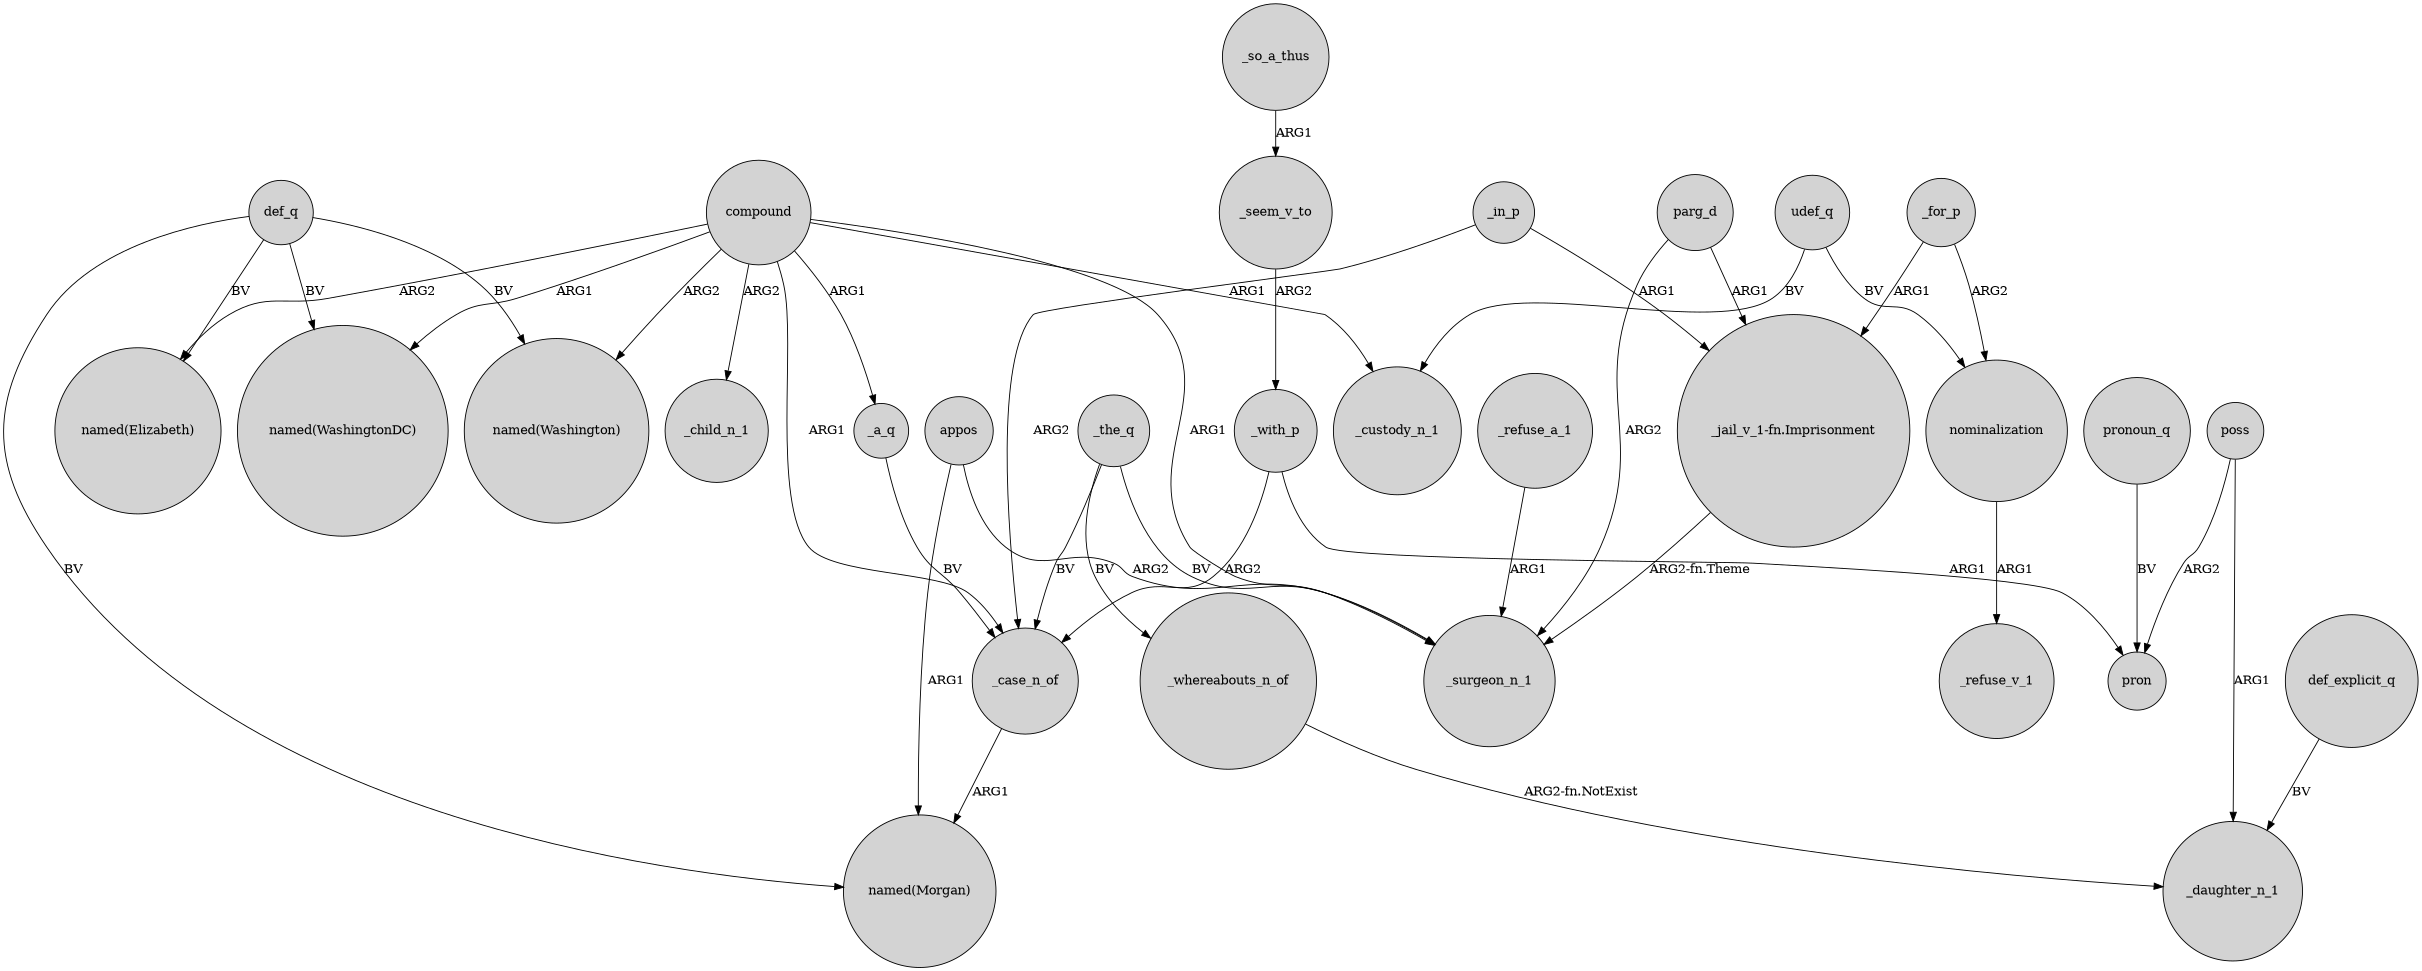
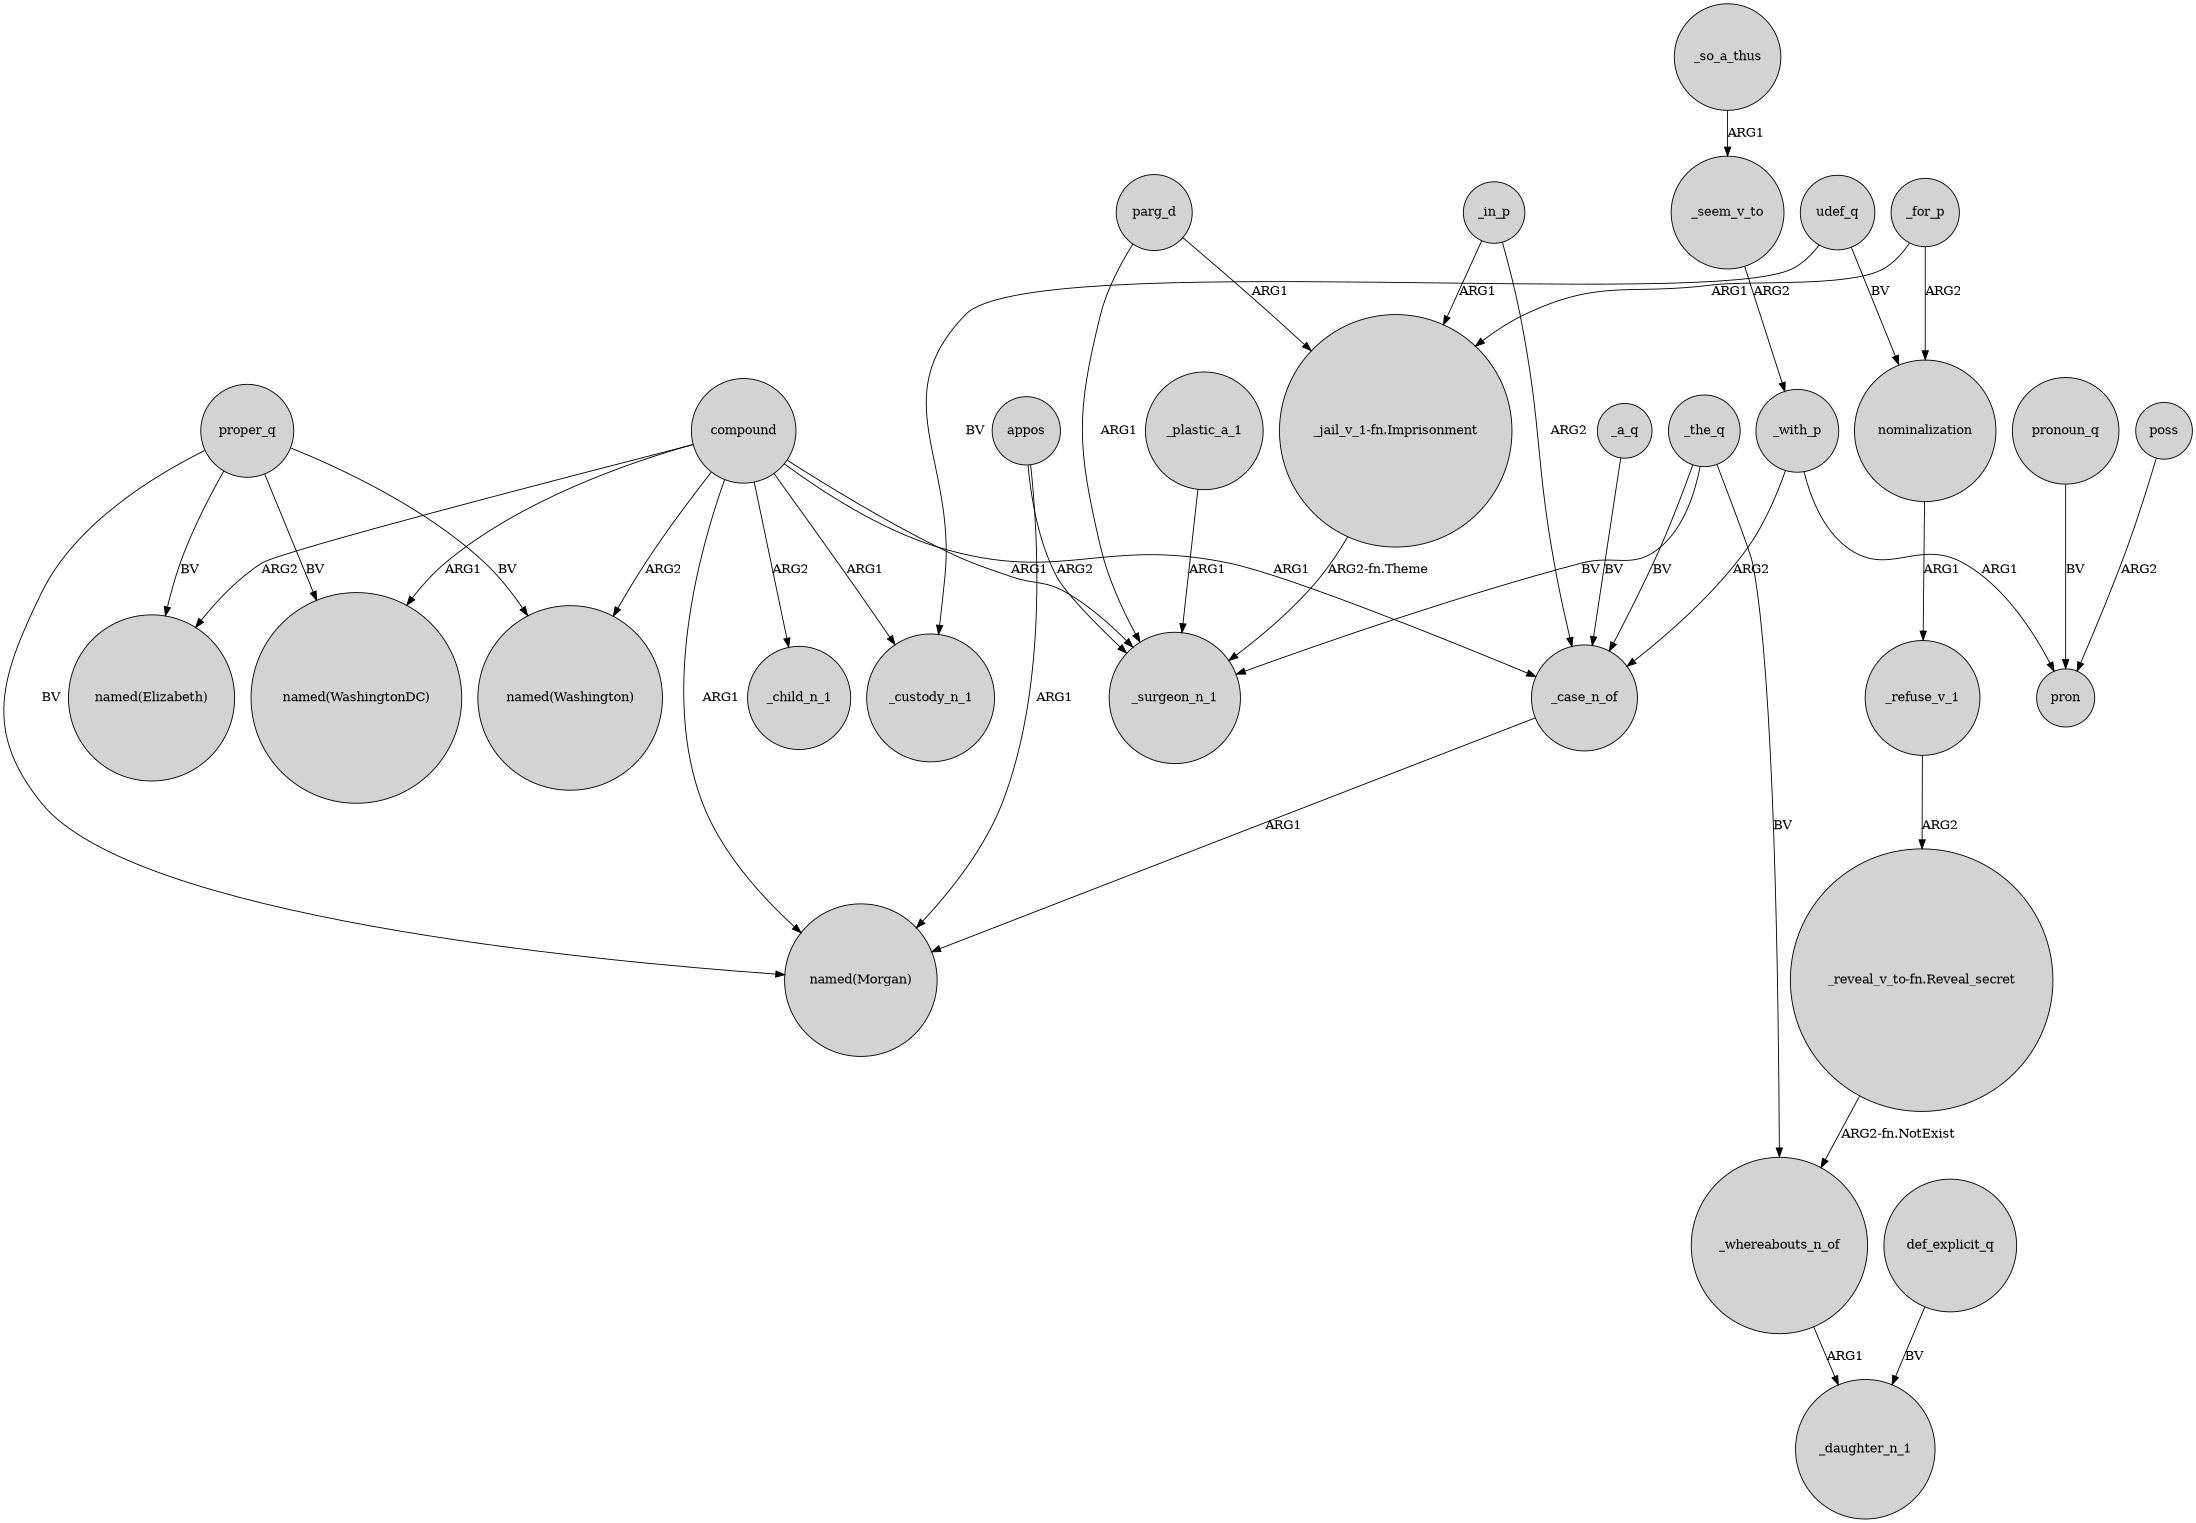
node "def_q": label "def_q" -> "proper_q"
edge "compound" -> "_a_q": now "compound" -> "named(Morgan)"
node "_refuse_a_1": label "_refuse_a_1" -> "_plastic_a_1"
edge "parg_d" -> "_surgeon_n_1": label "ARG2" -> "ARG1"
edge "poss" -> "_daughter_n_1": removed, label "ARG1"
edge "_whereabouts_n_of" -> "_daughter_n_1": label "ARG2-fn.NotExist" -> "ARG1"
node "_reveal_v_to-fn.Reveal_secret": added
